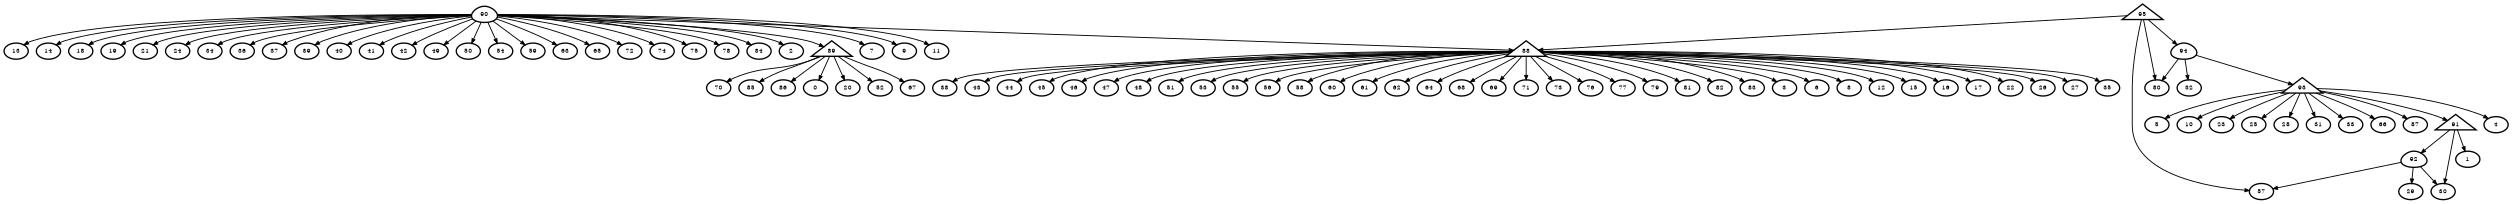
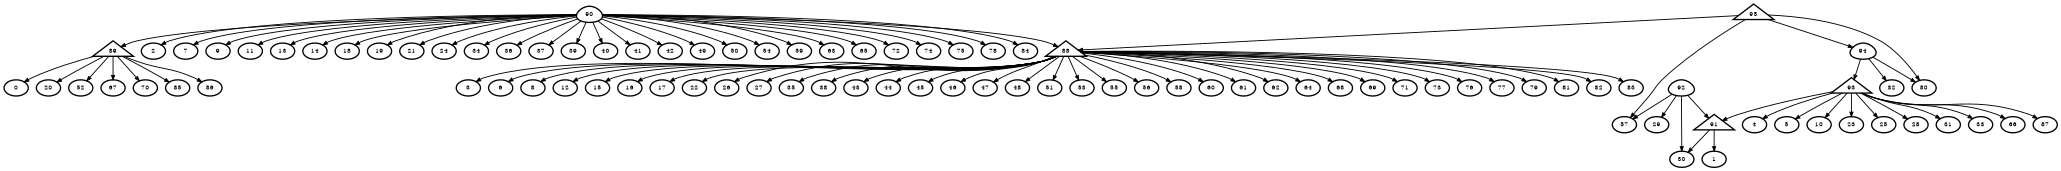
edge "91" -> "92": reversed
